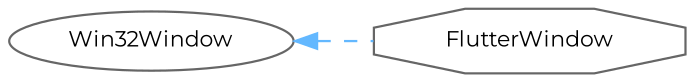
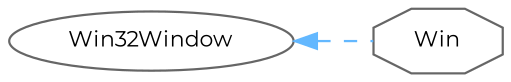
node "FlutterWindow": label "FlutterWindow" -> "Win"
